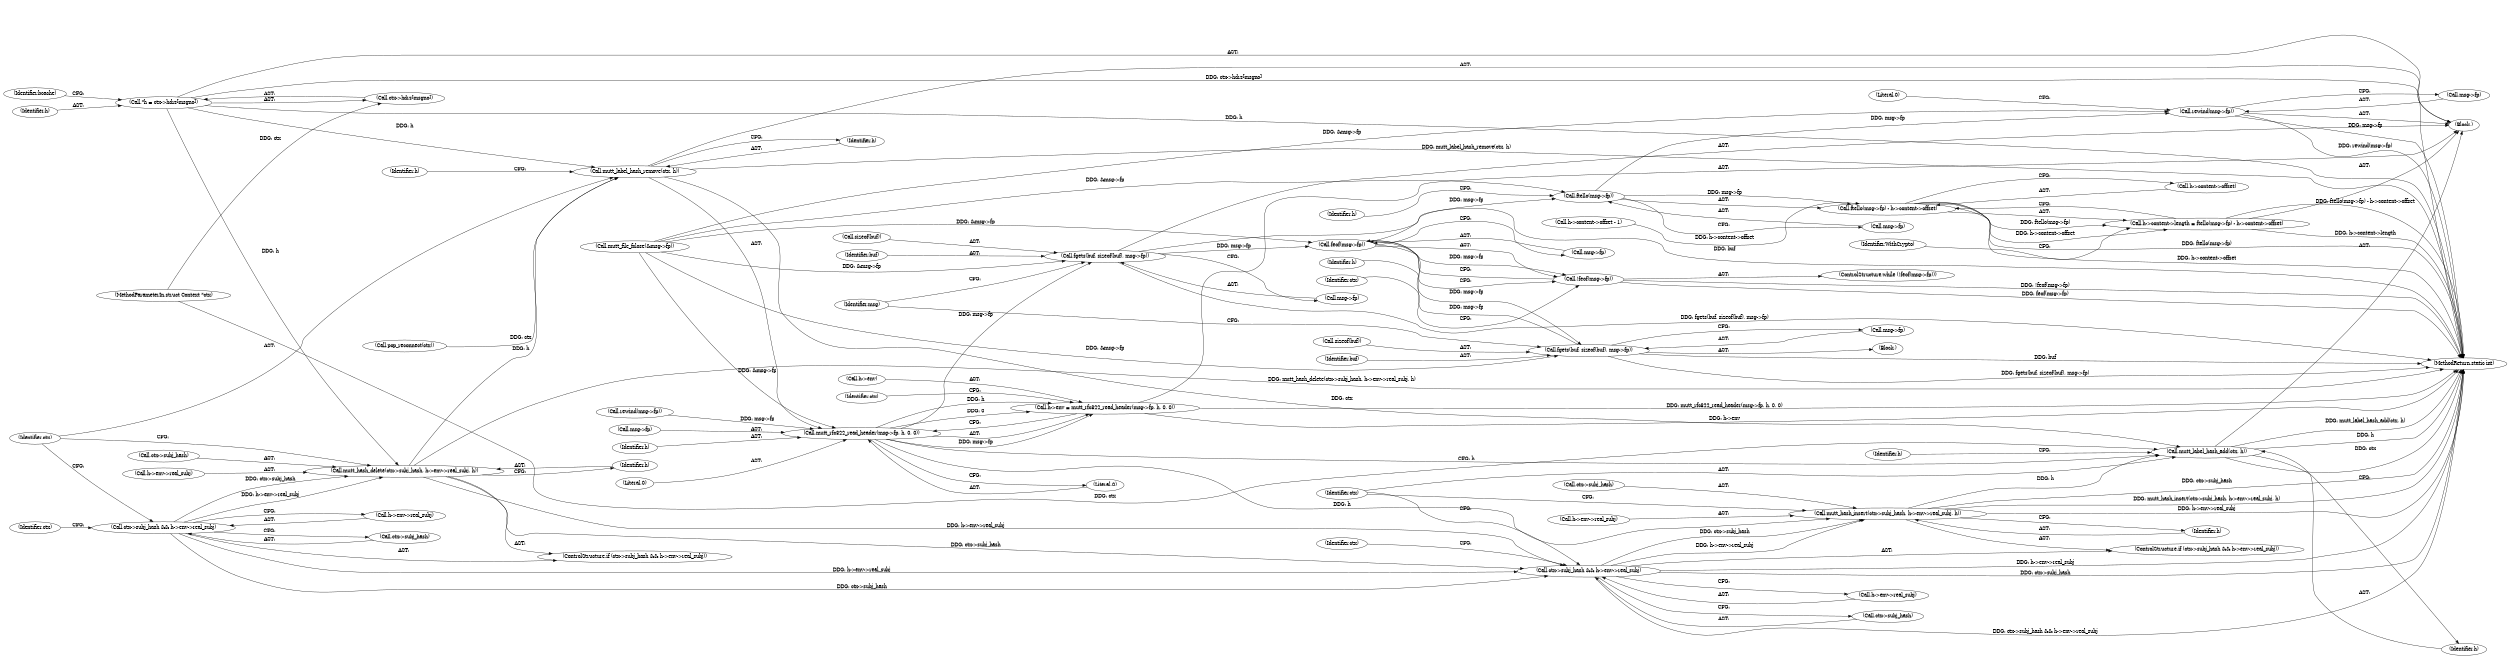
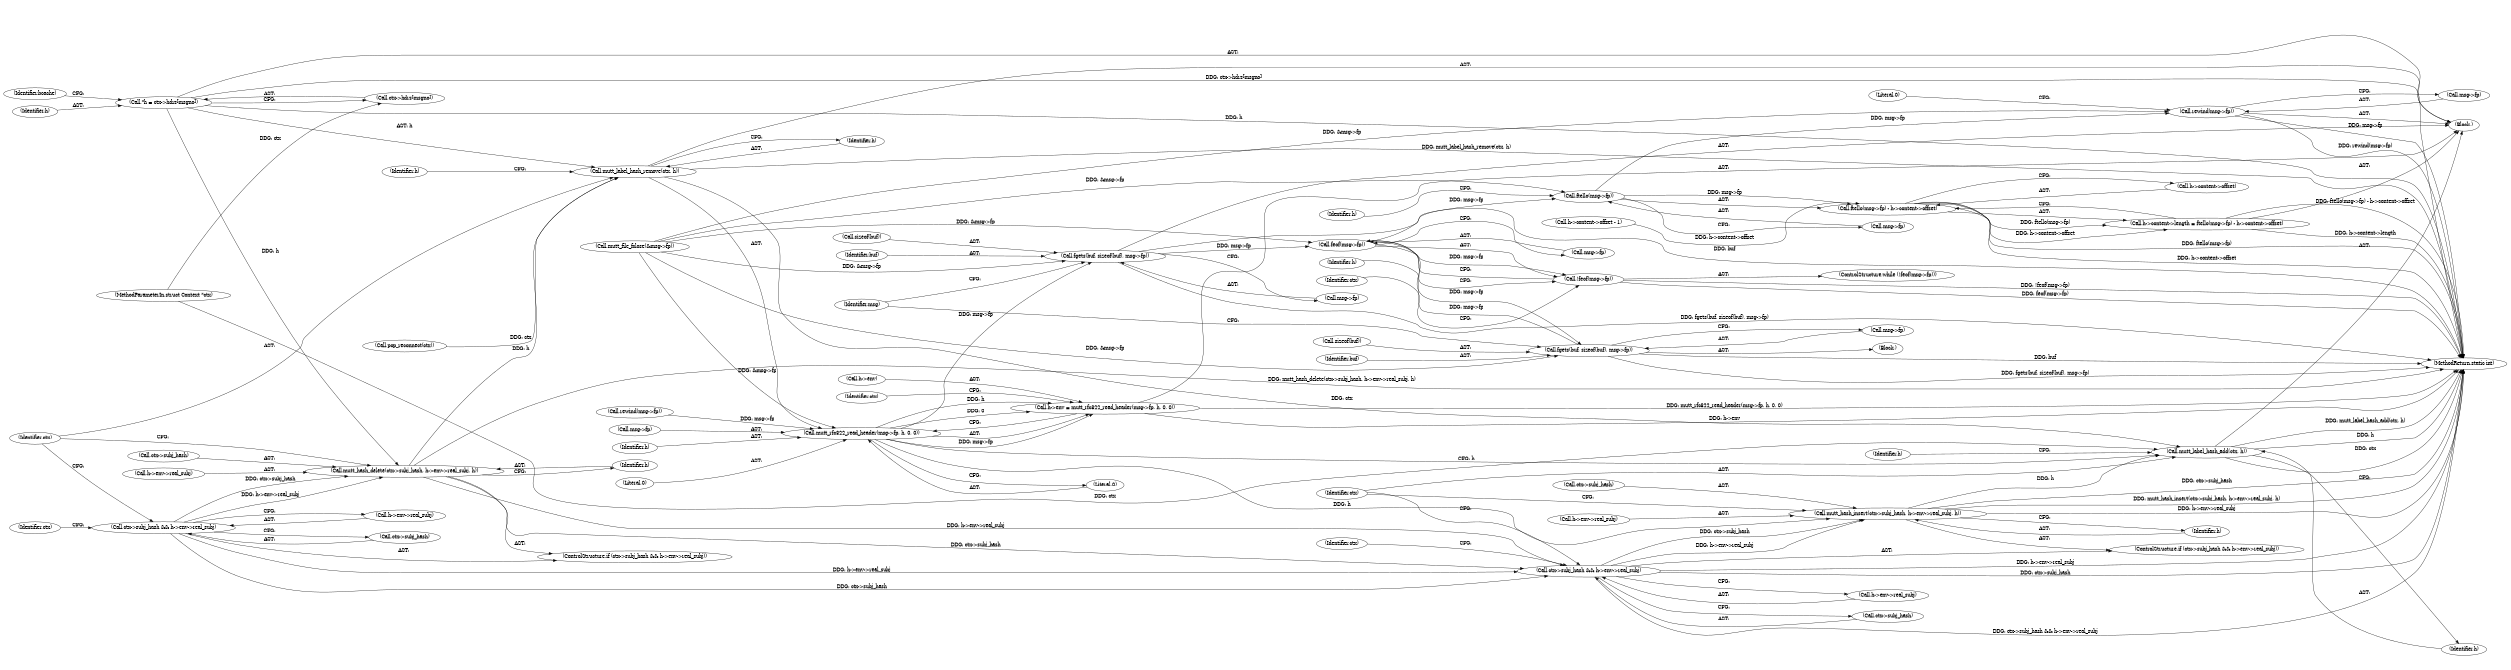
edge "(Call,*h = ctx->hdrs[msgno])" -> "(Call,ctx->hdrs[msgno])": label "AST: " -> "CFG: "
edge "(Call,*h = ctx->hdrs[msgno])" -> "(Call,mutt_label_hash_remove(ctx, h))": label "DDG: h" -> "AST: h"
node "(Identifier,WithCrypto)": removed
